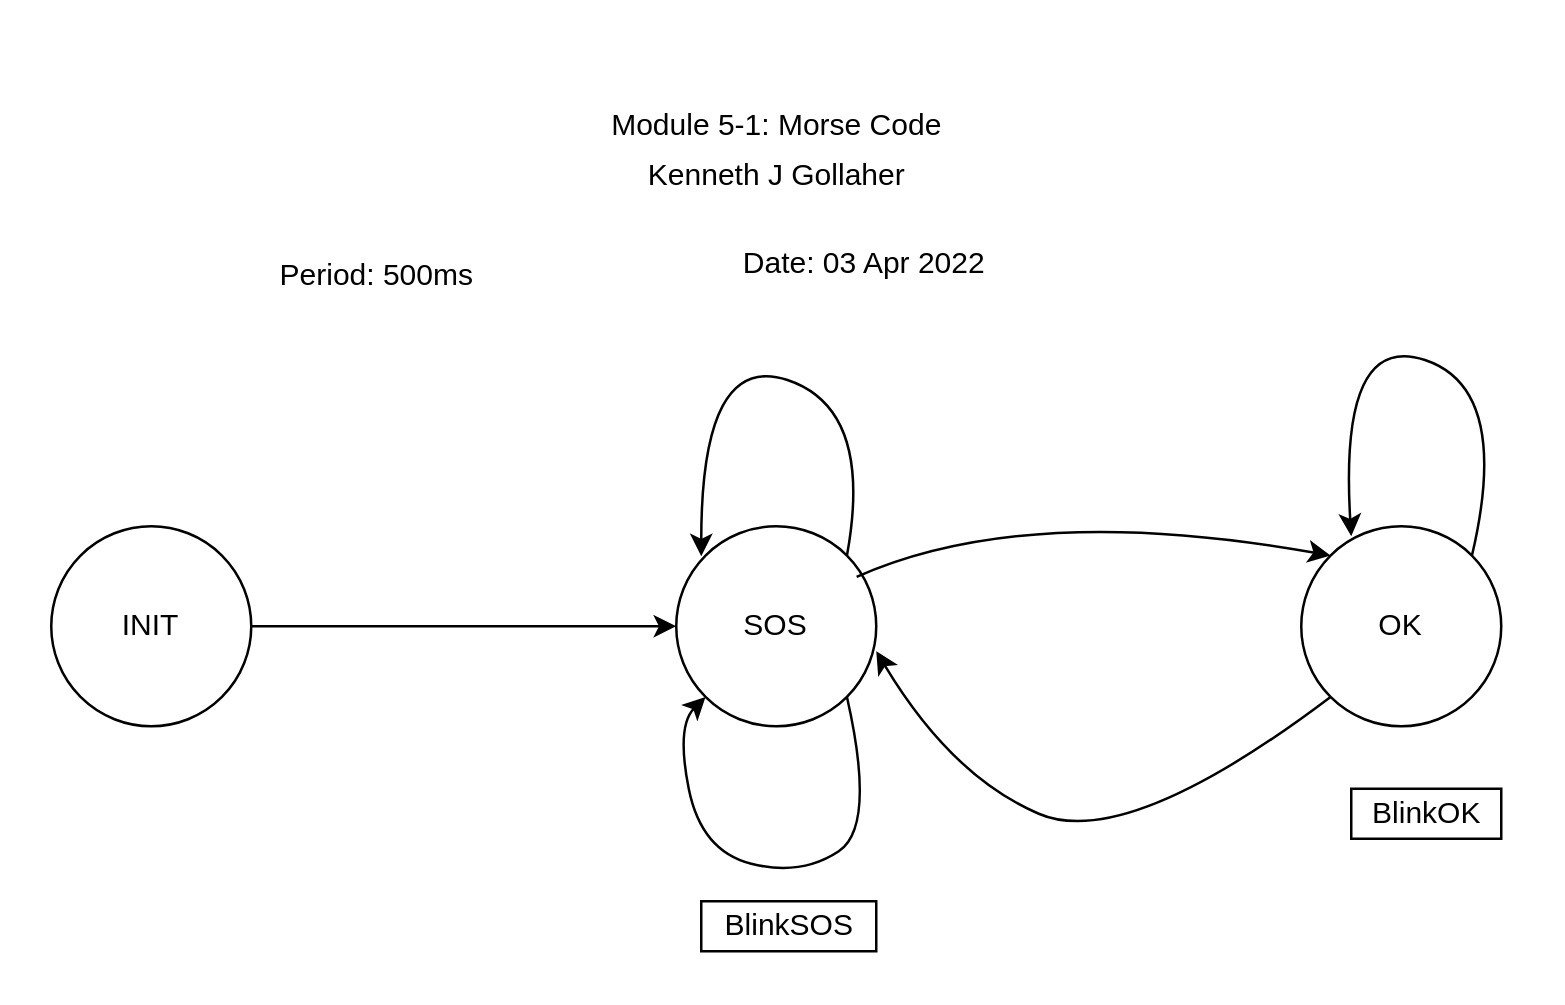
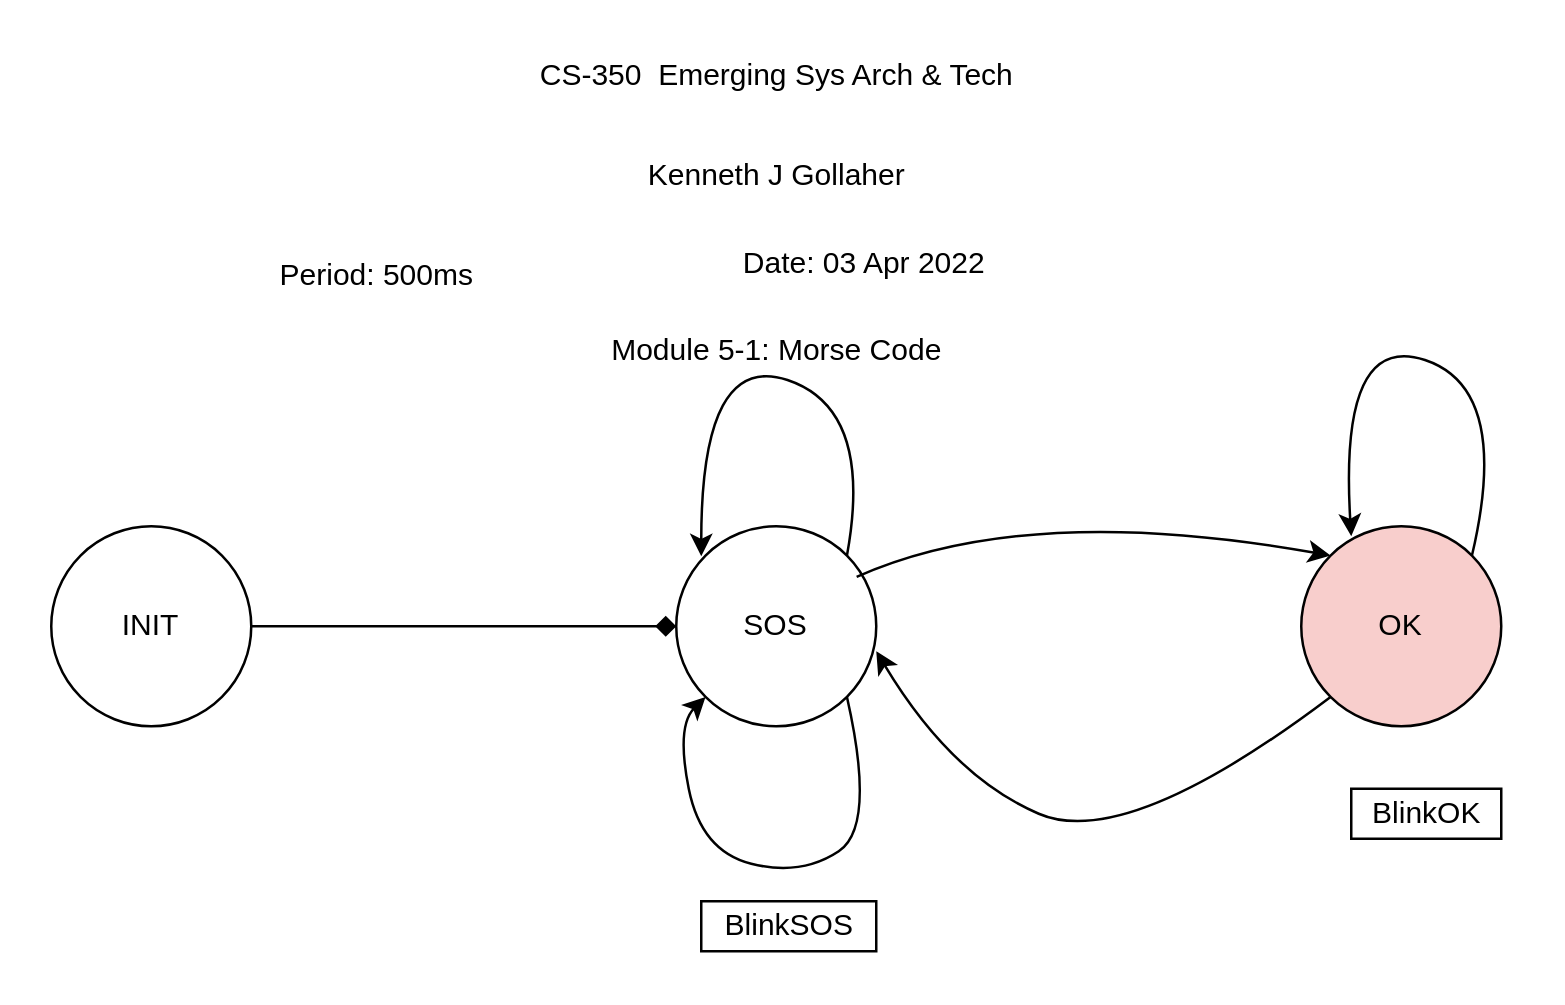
node "CS-350 Emerging Sys Arch & Tech": added
node "Module 5-1: Morse Code": moved (776, 126) -> (776, 351)
edge "INIT" -> "SOS": arrowhead classic -> diamond
node "OK": fillcolor #ffffff -> #f8cecc
